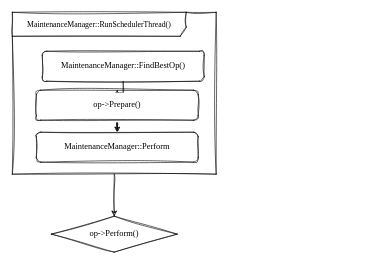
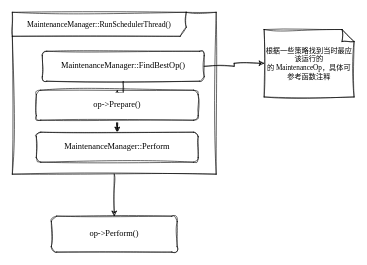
node "根据一些策略找到当时最应该运行的的 MaintenanceOp，具体可参考函数注释": added
edge "MaintenanceManager::FindBestOp()" -> "根据一些策略找到当时最应该运行的的 MaintenanceOp，具体可参考函数注释": added
node "op->Perform()": shape diamond -> rounded rectangle
